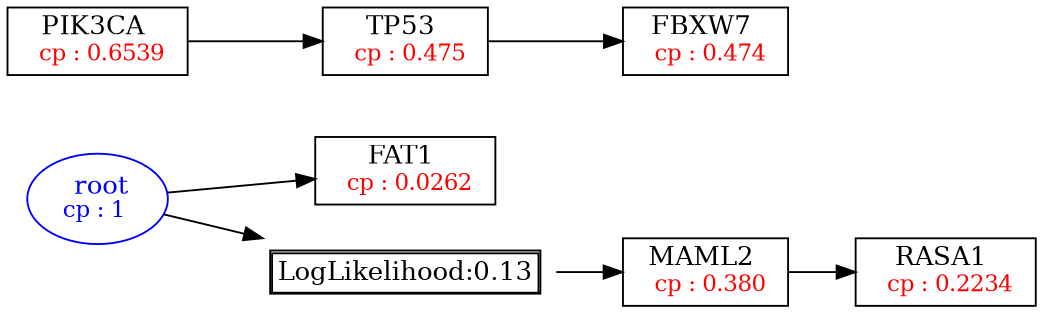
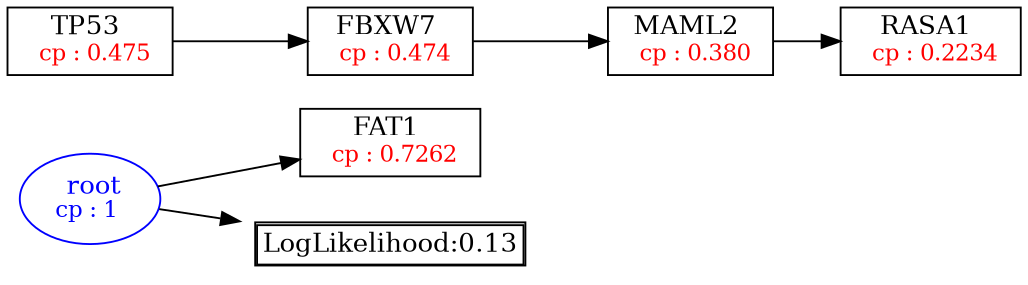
node "PIK3CA": removed
node "FAT1": text "cp : 0.0262" -> "cp : 0.7262"
edge "LogLikelihood:0.13" -> "MAML2": now "FBXW7" -> "MAML2"
